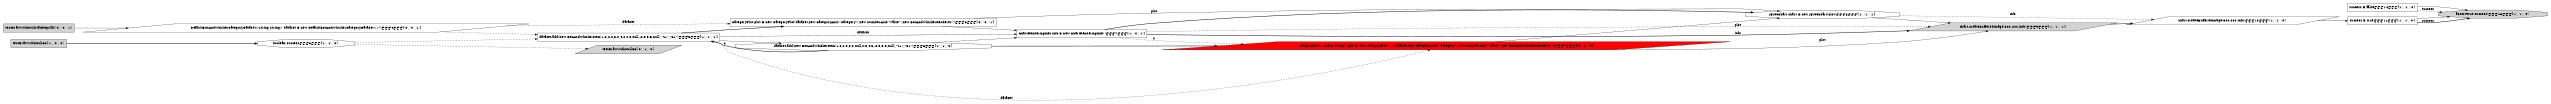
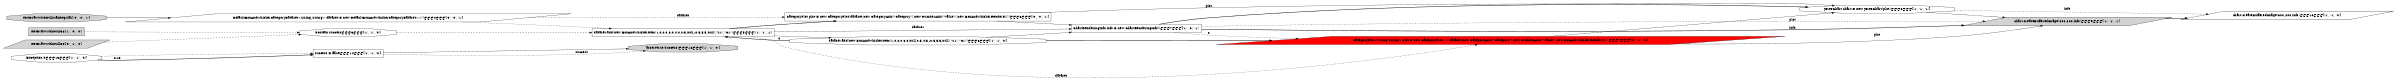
node "success = true@@@11@@@['1', '1', '0']": removed
node "testDrawWithNullMaxRegular['0', '0', '1']": shape box -> octagon
edge "testDrawWithNullQ3['1', '0', '0']" -> "boolean success@@@3@@@['1', '1', '0']": style bold -> dashed
edge "boolean success@@@3@@@['1', '1', '0']" -> "testDrawWithNullQ3['0', '1', '0']": reversed
node "Exception e@@@13@@@['1', '1', '0']": added
